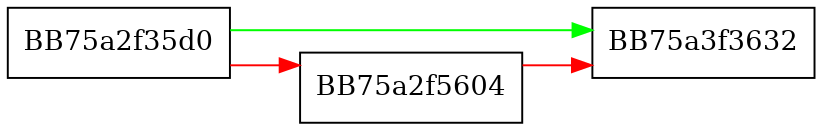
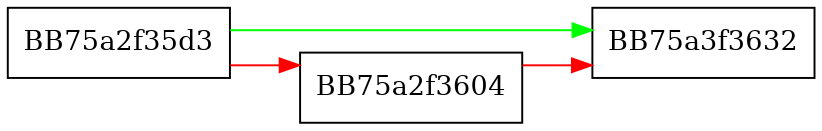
node "BB75a2f35d0": label "BB75a2f35d0" -> "BB75a2f35d3"
node "BB75a2f5604": label "BB75a2f5604" -> "BB75a2f3604"
